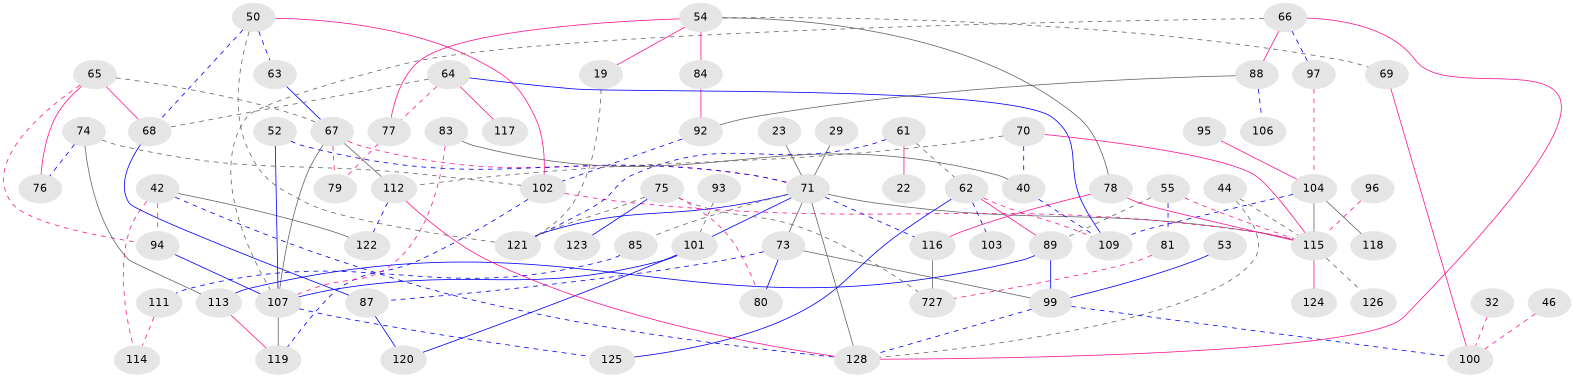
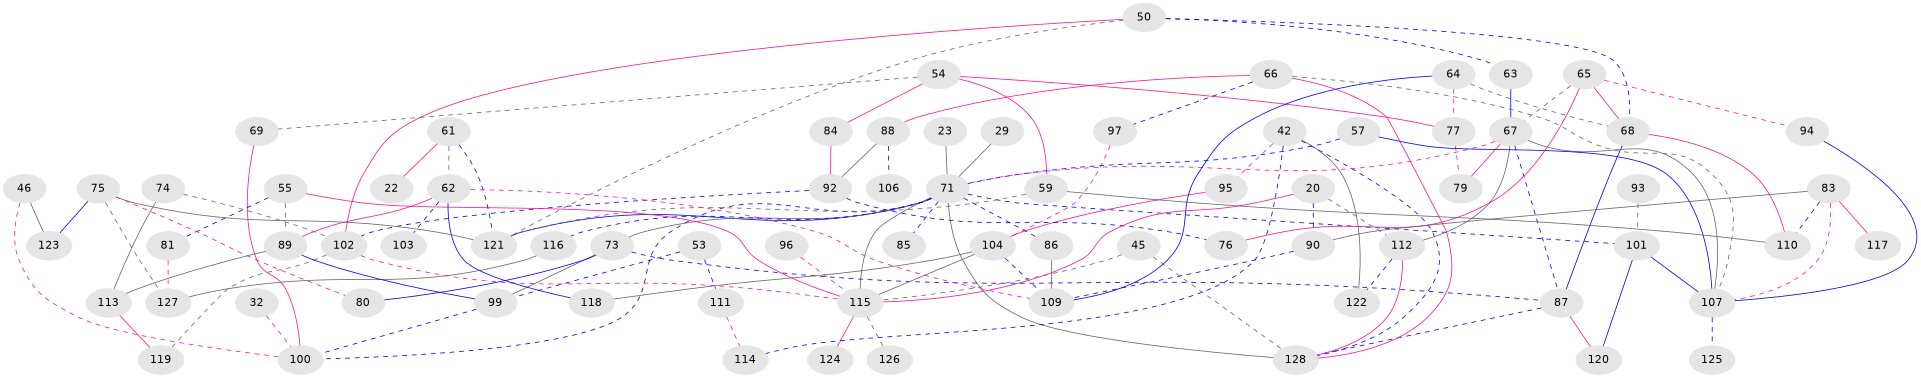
node "19": label "19" -> "59"
edge "64" -- "117": now "83" -- "117"
node "52": label "52" -> "57"
node "70": label "70" -> "20"
edge "74" -- "76": now "92" -- "76"
edge "67" -- "79": style dashed -> solid
node "40": label "40" -> "90"
node "78": removed
node "44": label "44" -> "45"
edge "67" -- "87": added
edge "42" -- "94": now "42" -- "95"
edge "75" -- "121": style dashed -> solid
edge "46" -- "123": added
edge "71" -- "85": color gray40 -> blue
edge "55" -- "115": style dashed -> solid
edge "71" -- "101": style solid -> dashed
node "86": added
node "110": added
edge "102" -- "119": color blue -> gray40
edge "42" -- "114": color deeppink -> blue
edge "85" -- "111": now "53" -- "111"
edge "71" -- "100": added
edge "89" -- "113": color blue -> gray40
edge "53" -- "99": style solid -> dashed
node "727": label "727" -> "127"
edge "62" -- "125": now "62" -- "118"
edge "99" -- "128": now "87" -- "128"
edge "107" -- "119": removed
edge "87" -- "120": color blue -> deeppink
